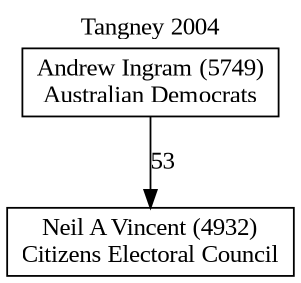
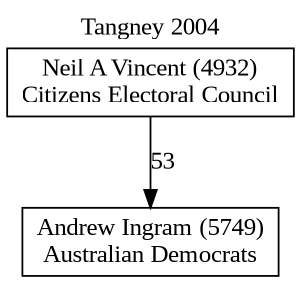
edge "Andrew Ingram (5749) Australian Democrats" -> "Neil A Vincent (4932) Citizens Electoral Council": reversed
